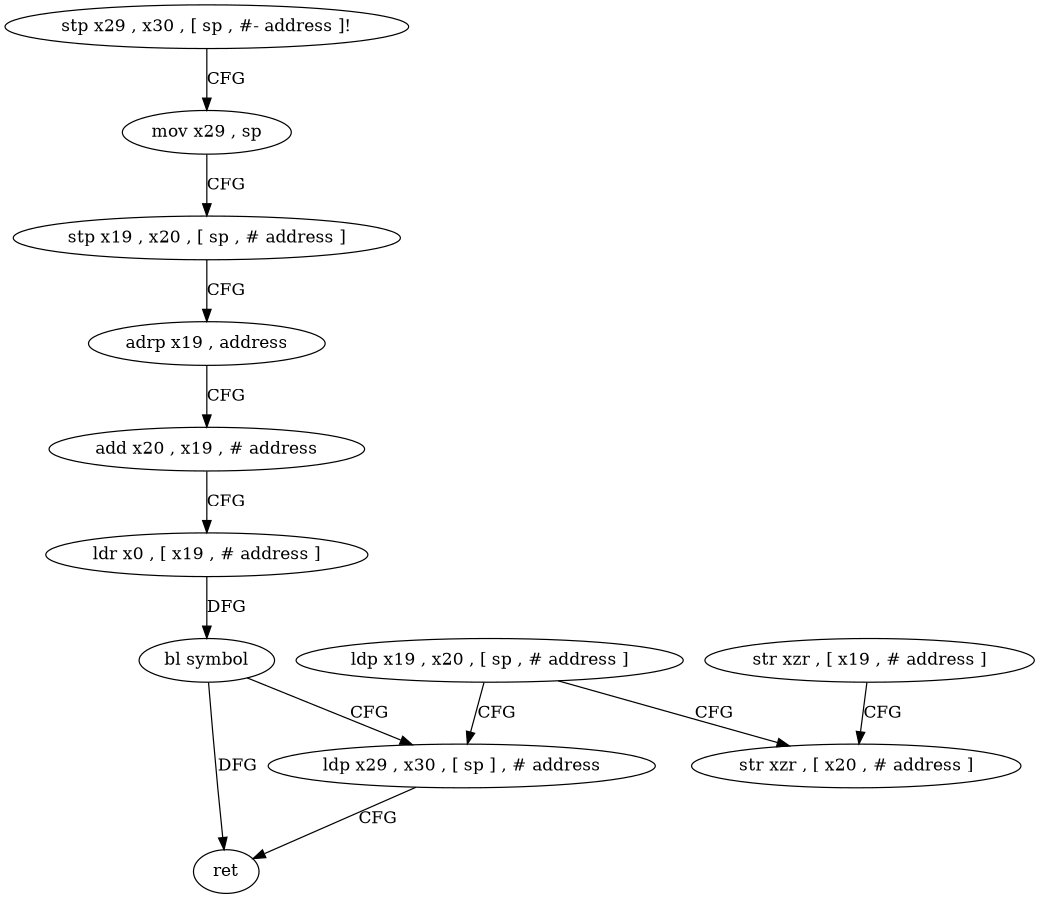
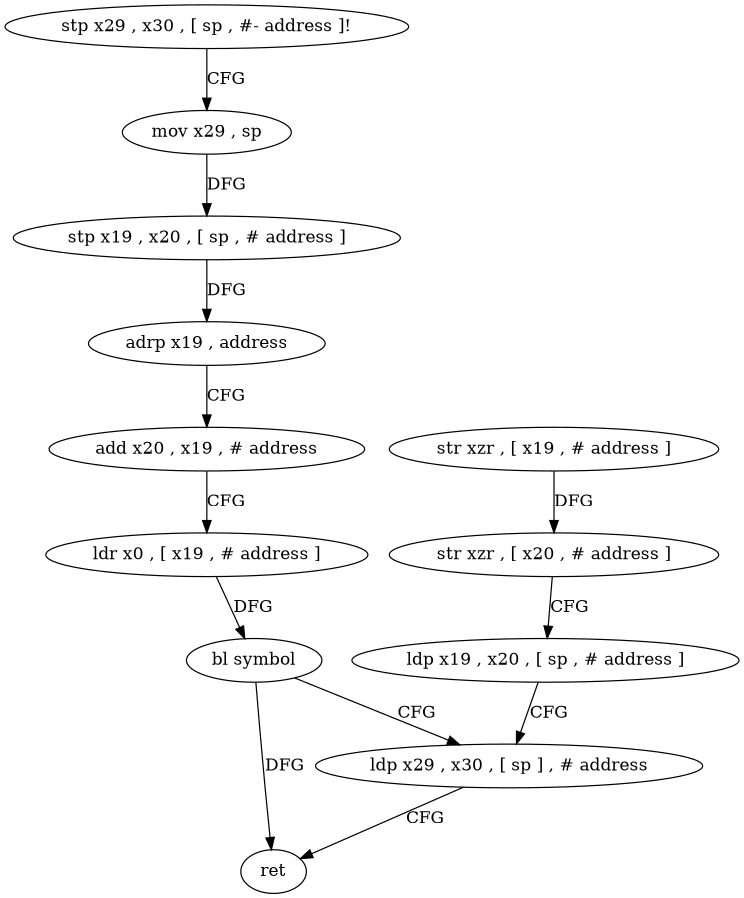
edge "mov x29 , sp" -> "stp x19 , x20 , [ sp , # address ]": label "CFG" -> "DFG"
edge "stp x19 , x20 , [ sp , # address ]" -> "adrp x19 , address": label "CFG" -> "DFG"
edge "ldp x19 , x20 , [ sp , # address ]" -> "str xzr , [ x20 , # address ]": reversed
edge "str xzr , [ x19 , # address ]" -> "str xzr , [ x20 , # address ]": label "CFG" -> "DFG"
